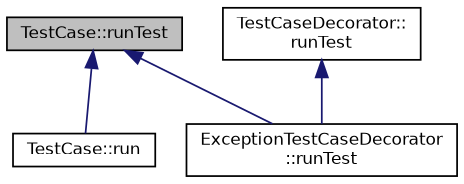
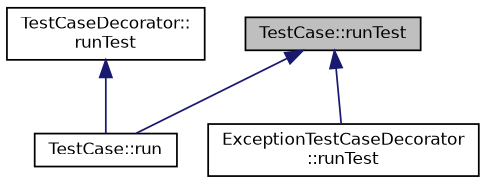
edge "ExceptionTestCaseDecorator ::runTest" -> "TestCaseDecorator:: runTest": now "TestCase::run" -> "TestCaseDecorator:: runTest"
